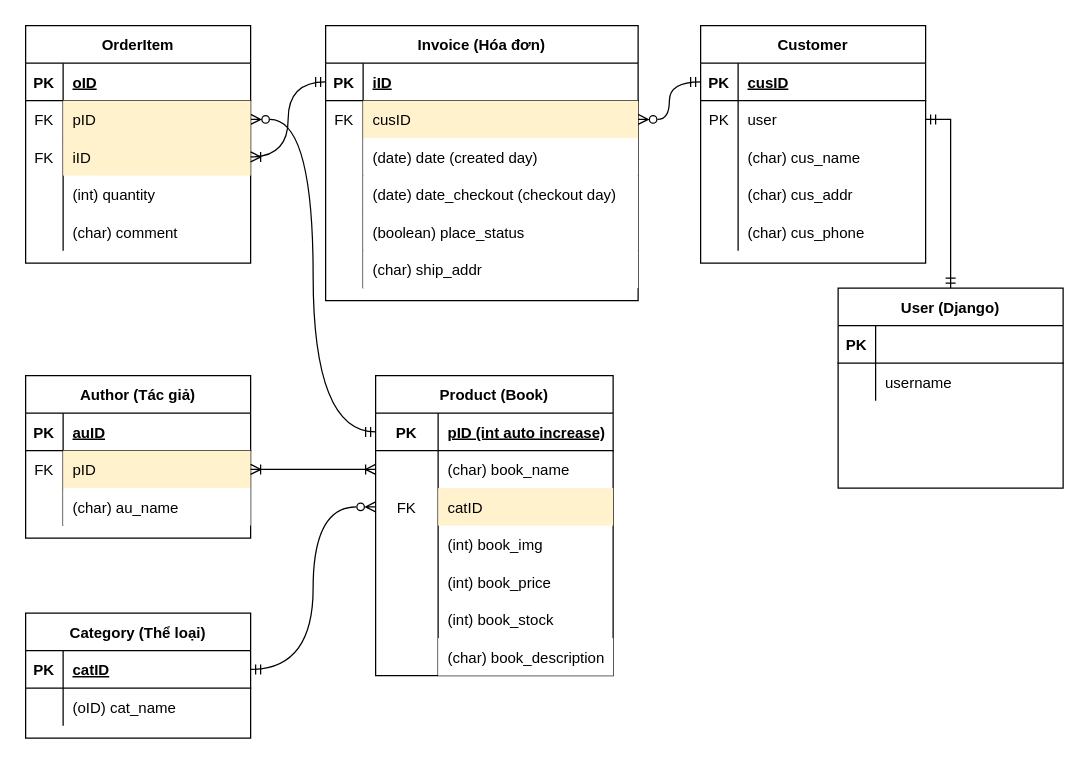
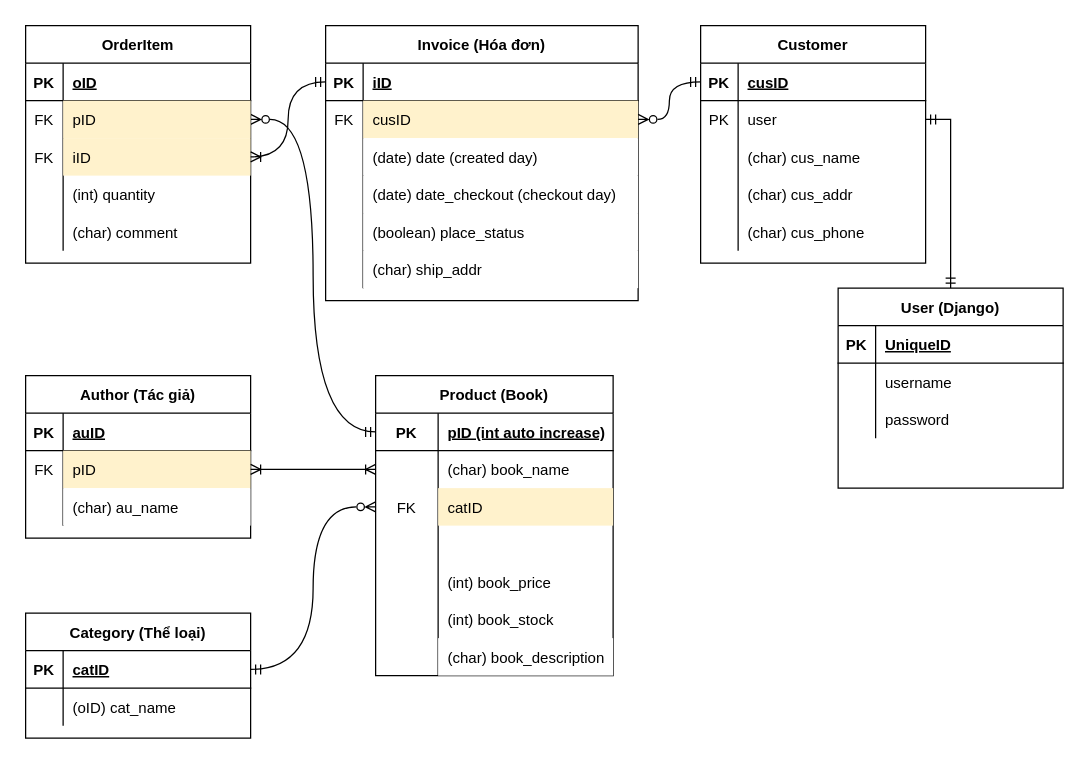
node "UniqueID": added
node "password": added
node "(int) book_img": removed
